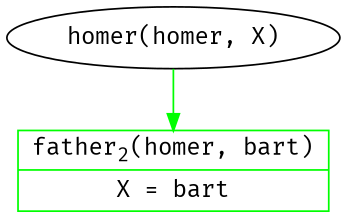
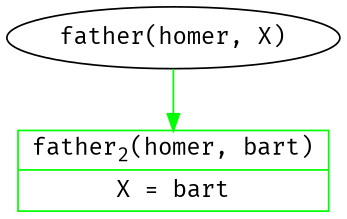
node "homer(homer, X)": label "homer(homer, X)" -> "father(homer, X)"
